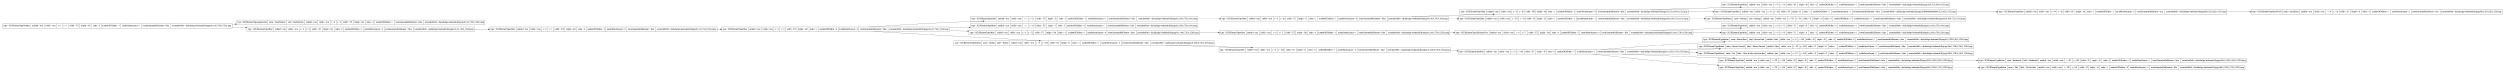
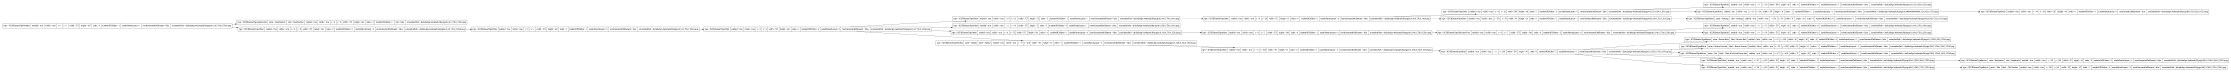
node "type = XCUIElementTypeSearchField": removed
node "type = XCUIElementTypeApplication": text "eventGeneratedOnElement = false" -> "tabs = false"
